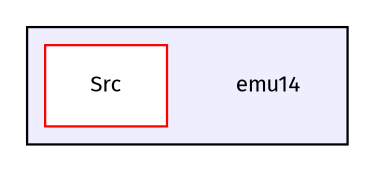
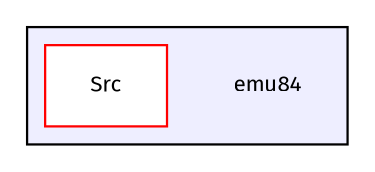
node "emu14": label "emu14" -> "emu84"
